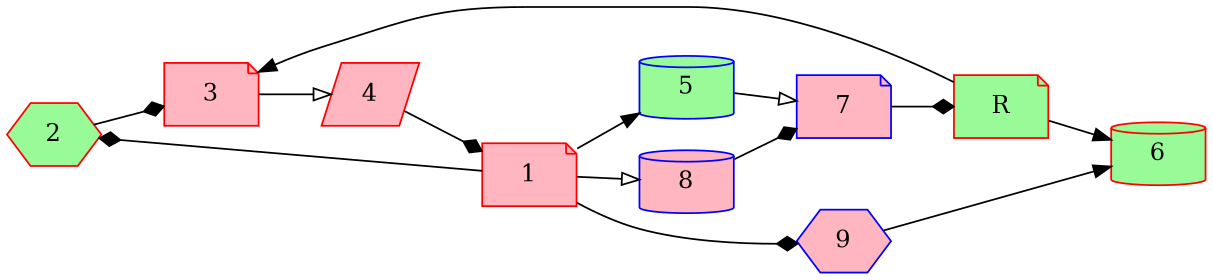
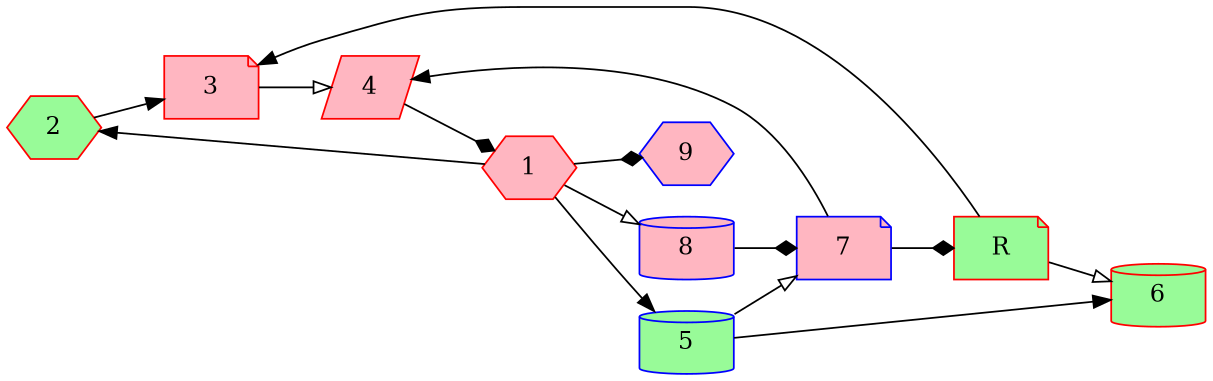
edge "7" -> "4": added
edge "2" -> "3": arrowhead diamond -> normal
edge "R" -> "6": arrowhead normal -> onormal
edge "1" -> "2": arrowhead diamond -> normal
node "1": shape note -> hexagon
edge "9" -> "6": now "5" -> "6"
